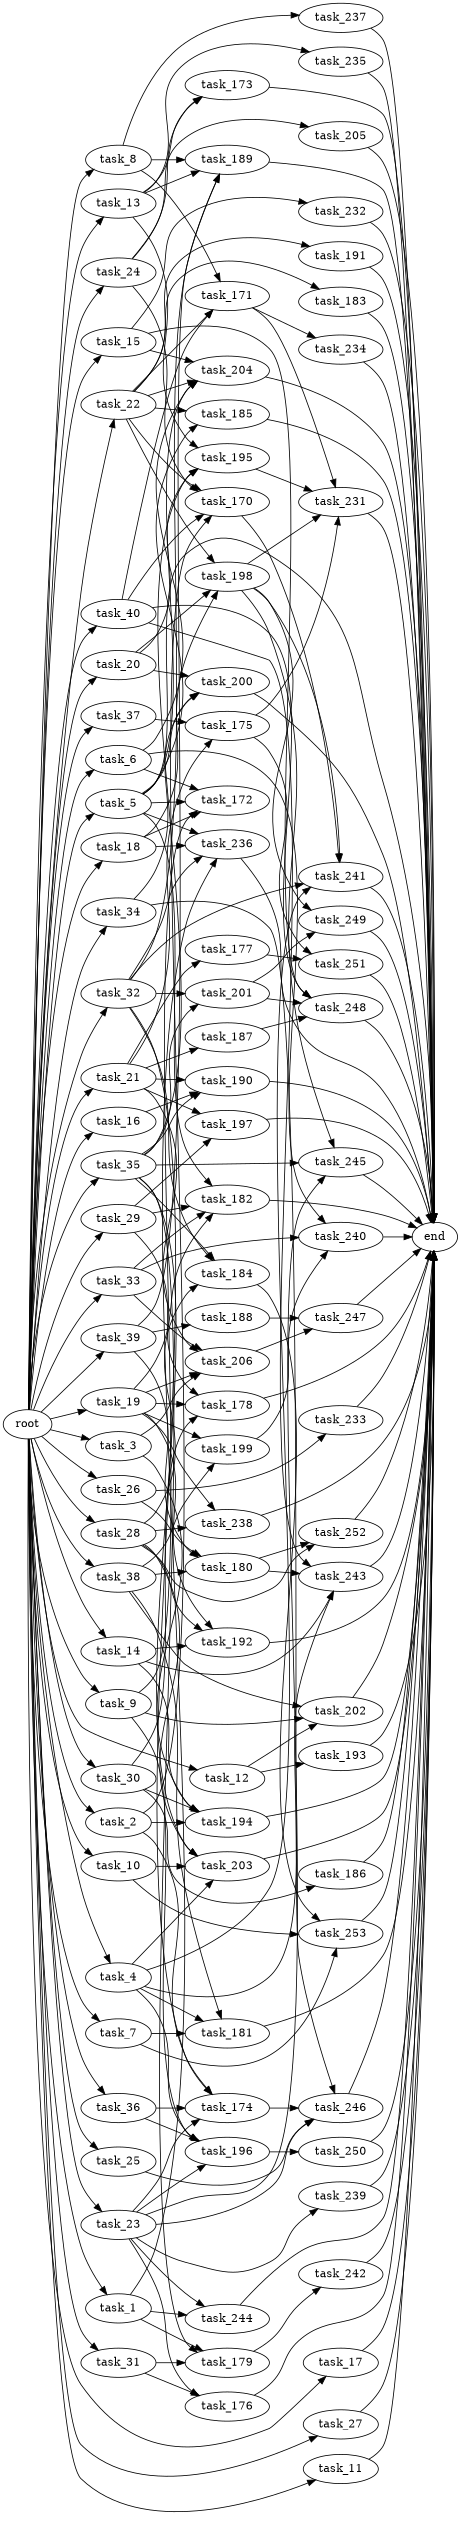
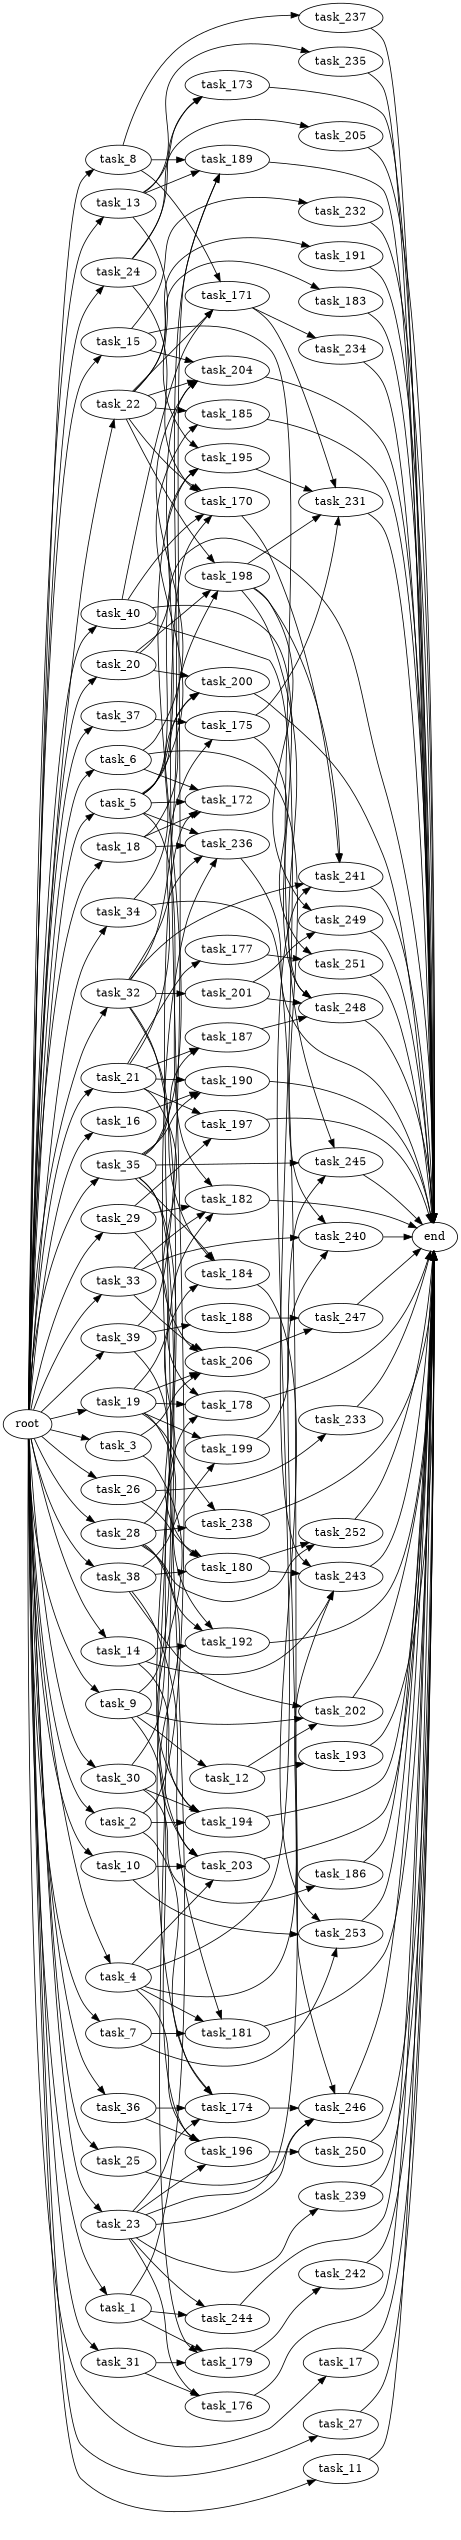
edge "task_35" -> "task_201": now "task_35" -> "task_187"
edge "root" -> "task_12": now "task_9" -> "task_12"
